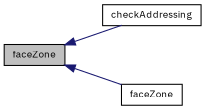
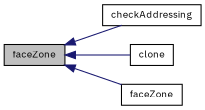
node "clone": added
